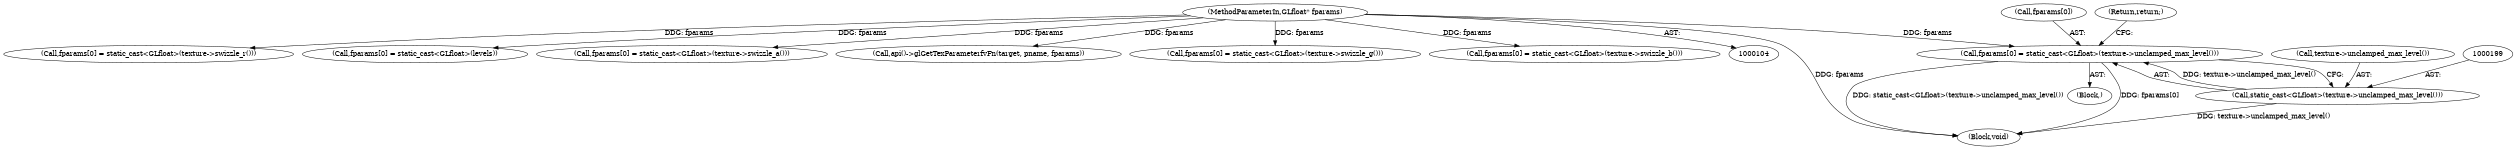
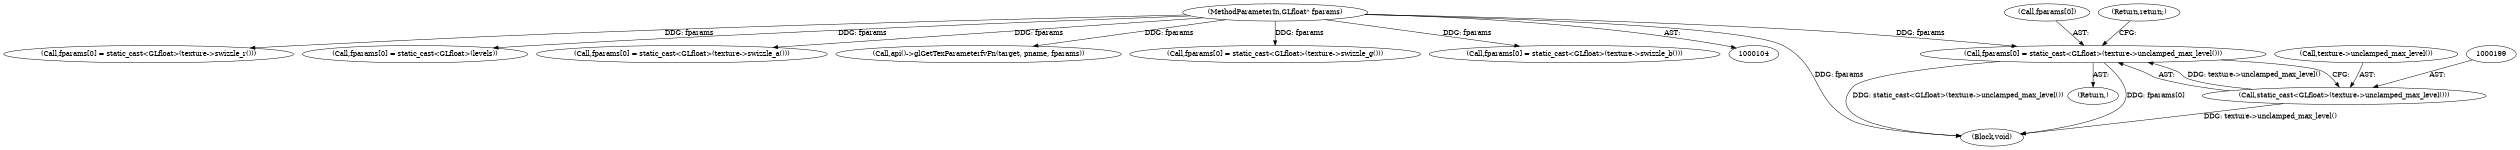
node "(Block,)": label "(Block,)" -> "(Return,)"
